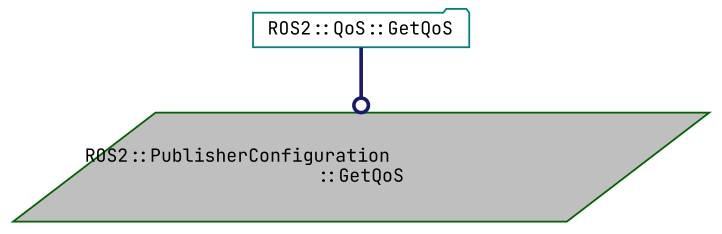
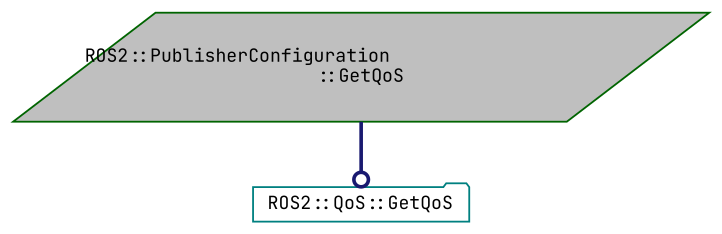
edge "ROS2::QoS::GetQoS" -> "ROS2::PublisherConfiguration ::GetQoS": reversed
